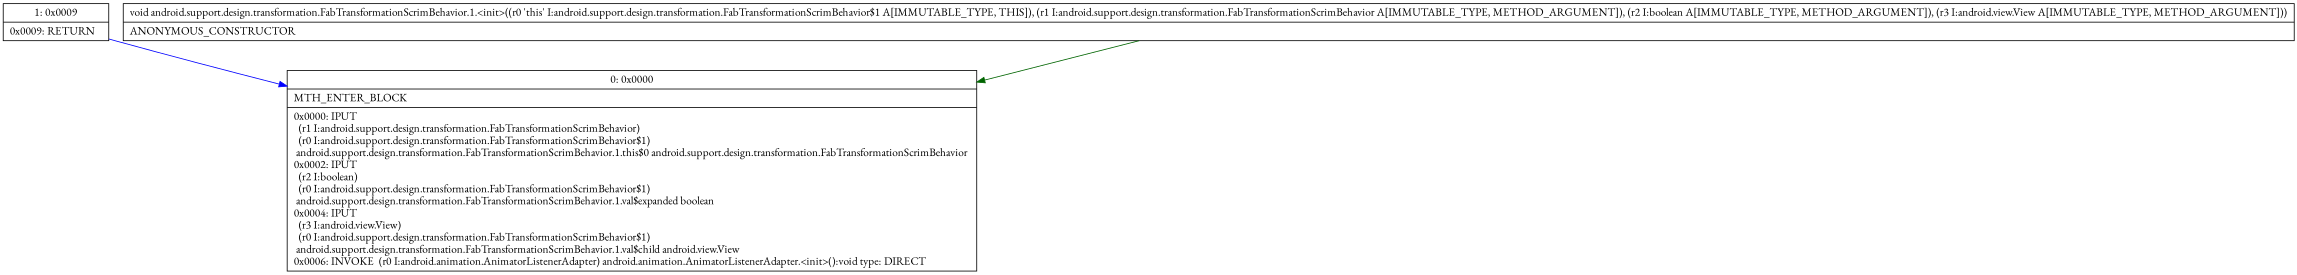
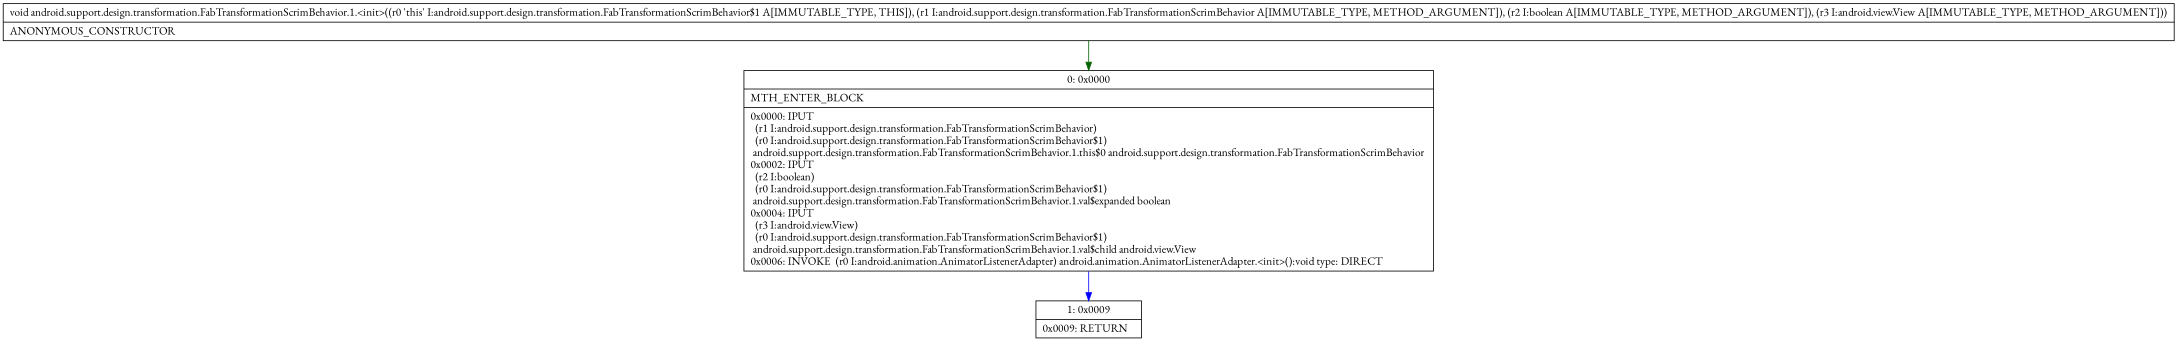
edge "1: 0x0009" -> "0: 0x0000": reversed
